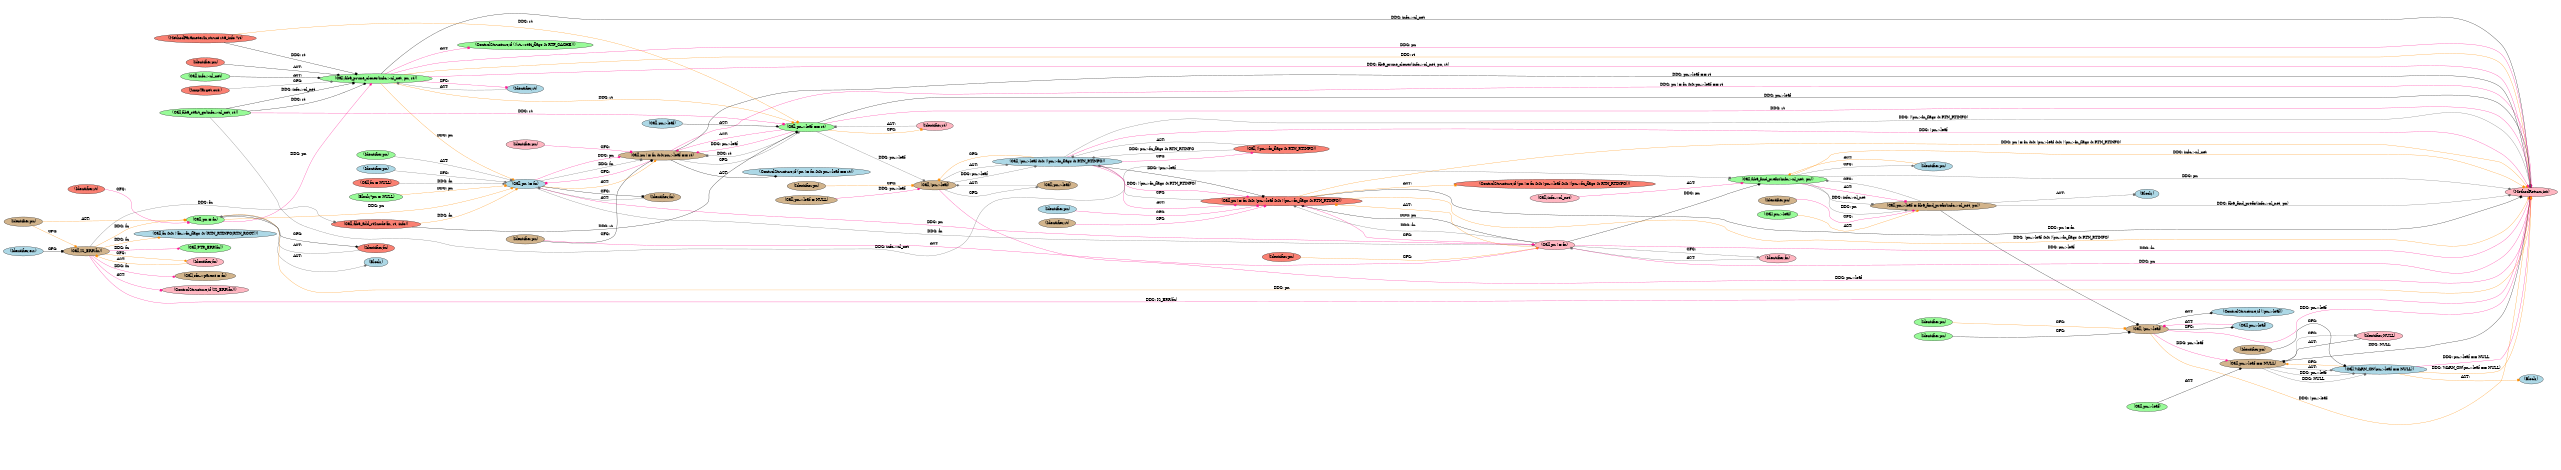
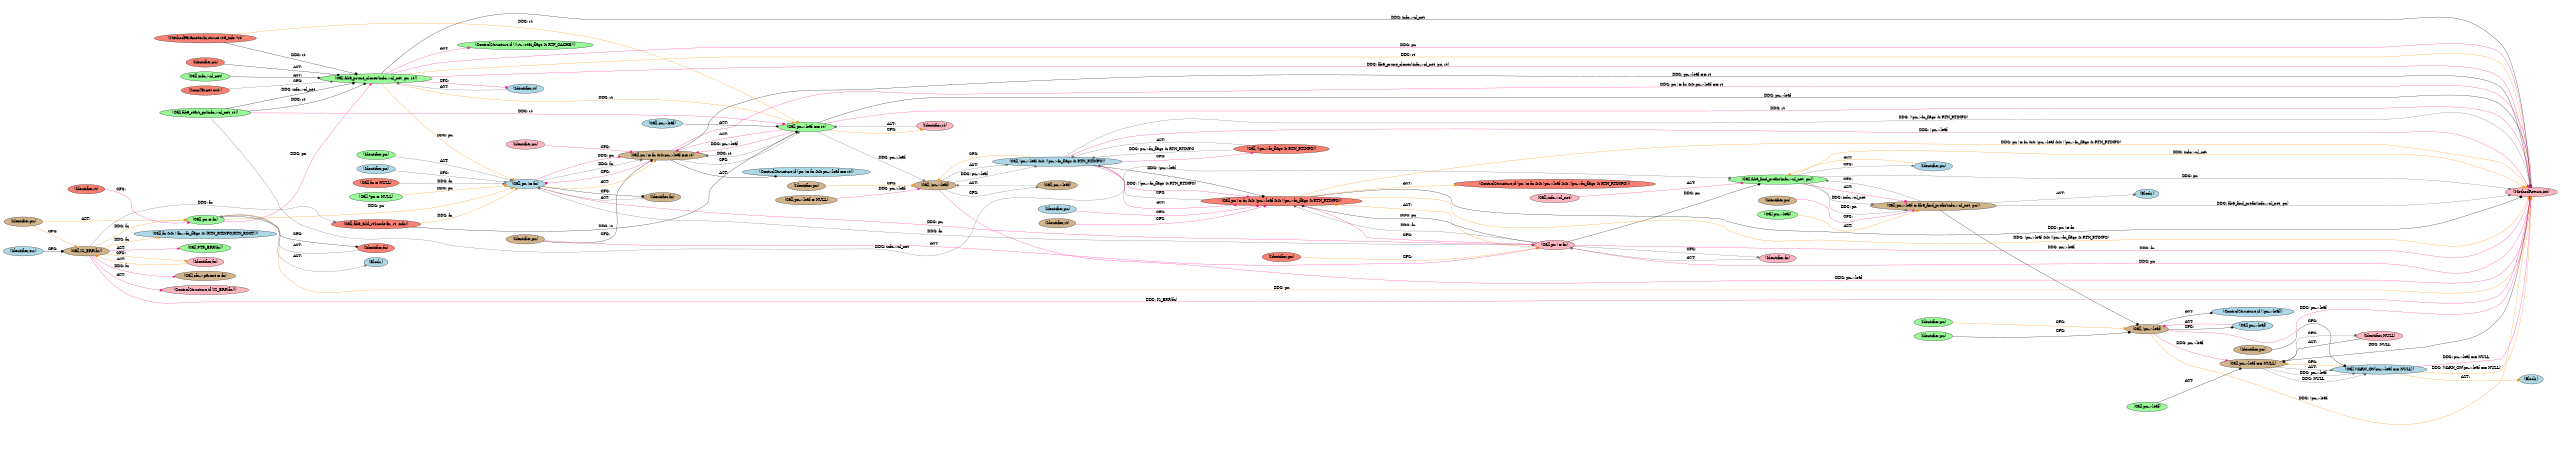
node "(Block,*pn = NULL)": label "(Block,*pn = NULL)" -> "(Call,*pn = NULL)"
edge "(Call,IS_ERR(fn))" -> "(Call,PTR_ERR(fn))": label "DDG: fn" -> "AST: "
